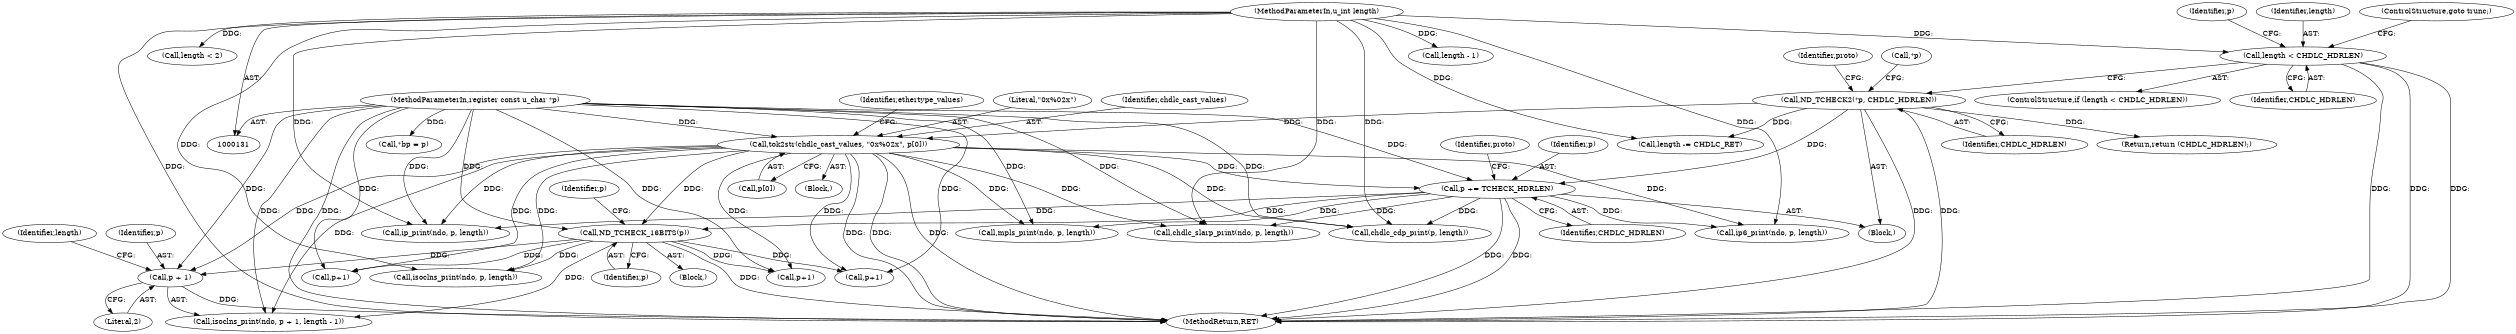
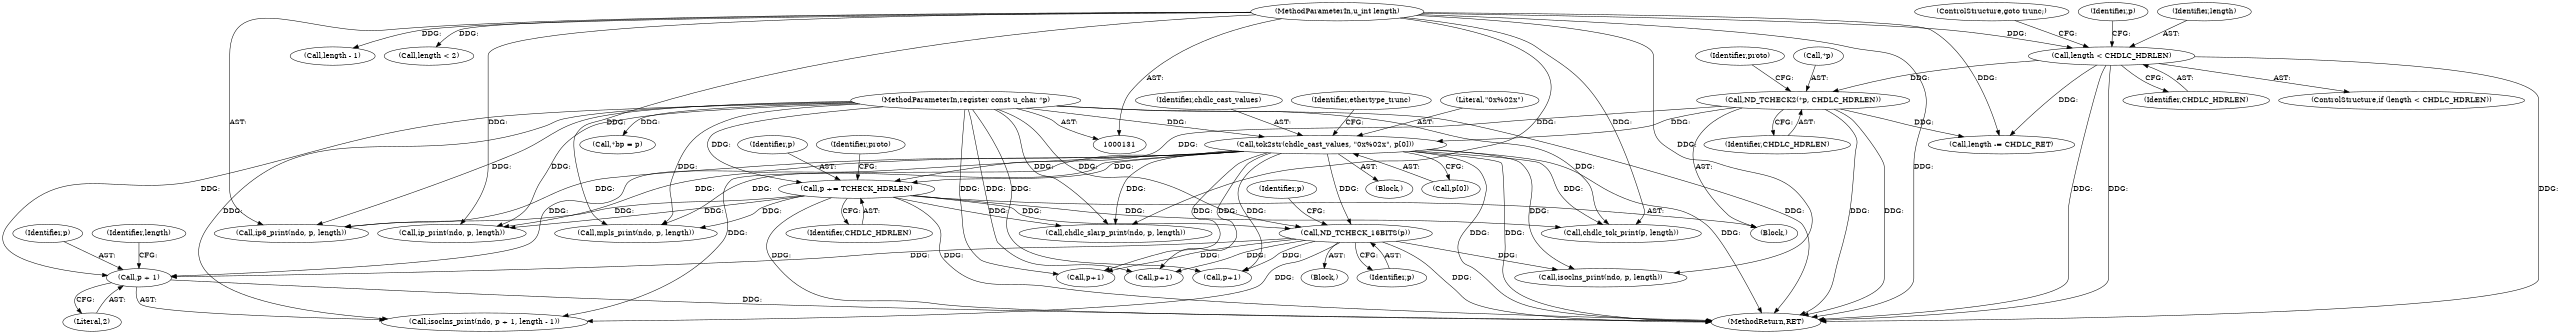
edge "(MethodParameterIn,u_int length)" -> "(Call,mpls_print(ndo, p, length))": added, label "DDG:"
edge "(Call,*p)" -> "(Call,ND_TCHECK2(*p, CHDLC_HDRLEN))": label "CFG: " -> "AST: "
edge "(Call,length < CHDLC_HDRLEN)" -> "(Call,ND_TCHECK2(*p, CHDLC_HDRLEN))": label "CFG: " -> "DDG: "
edge "(Call,length < CHDLC_HDRLEN)" -> "(Call,length -= CHDLC_RET)": added, label "DDG:"
node "(Identifier,ethertype_values)": label "(Identifier,ethertype_values)" -> "(Identifier,ethertype_trunc)"
edge "(MethodParameterIn,register const u_char *p)" -> "(Call,ip6_print(ndo, p, length))": added, label "DDG:"
edge "(MethodParameterIn,u_int length)" -> "(Call,ip6_print(ndo, p, length))": label "DDG: " -> "AST: "
node "(Return,return (CHDLC_HDRLEN);)": removed
node "(Call,chdlc_cdp_print(p, length))": label "(Call,chdlc_cdp_print(p, length))" -> "(Call,chdlc_tok_print(p, length))"
